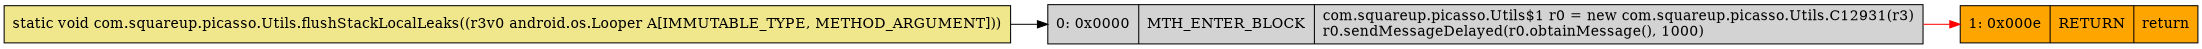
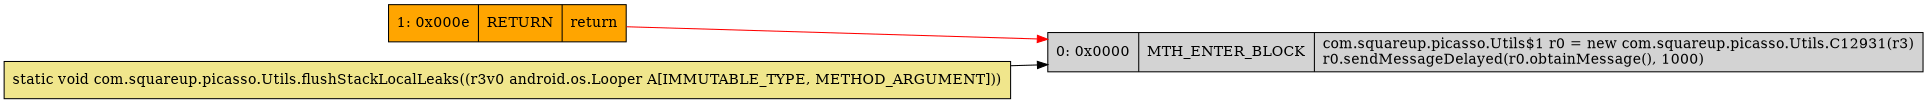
edge "0: 0x0000" -> "1: 0x000e": reversed
